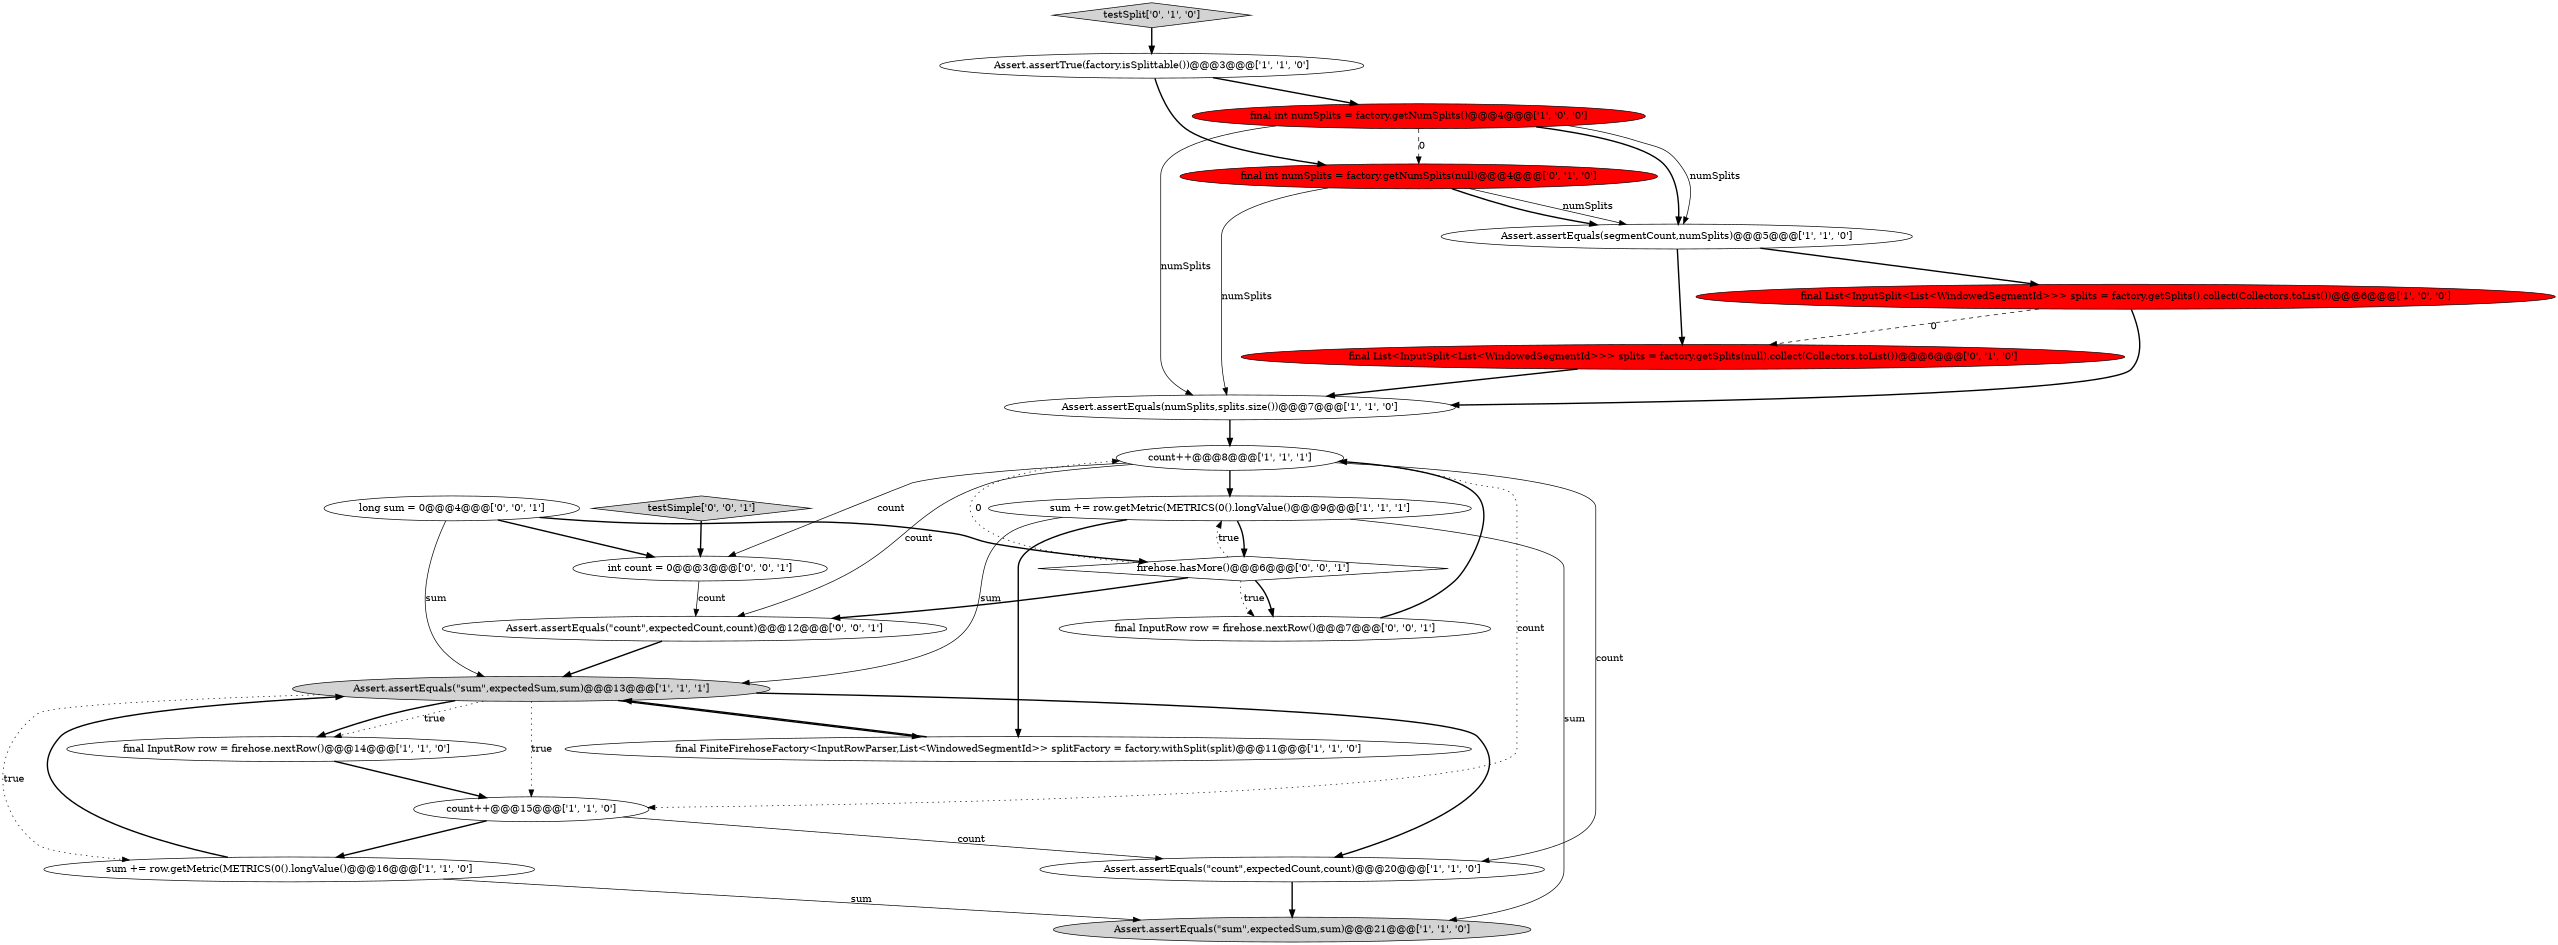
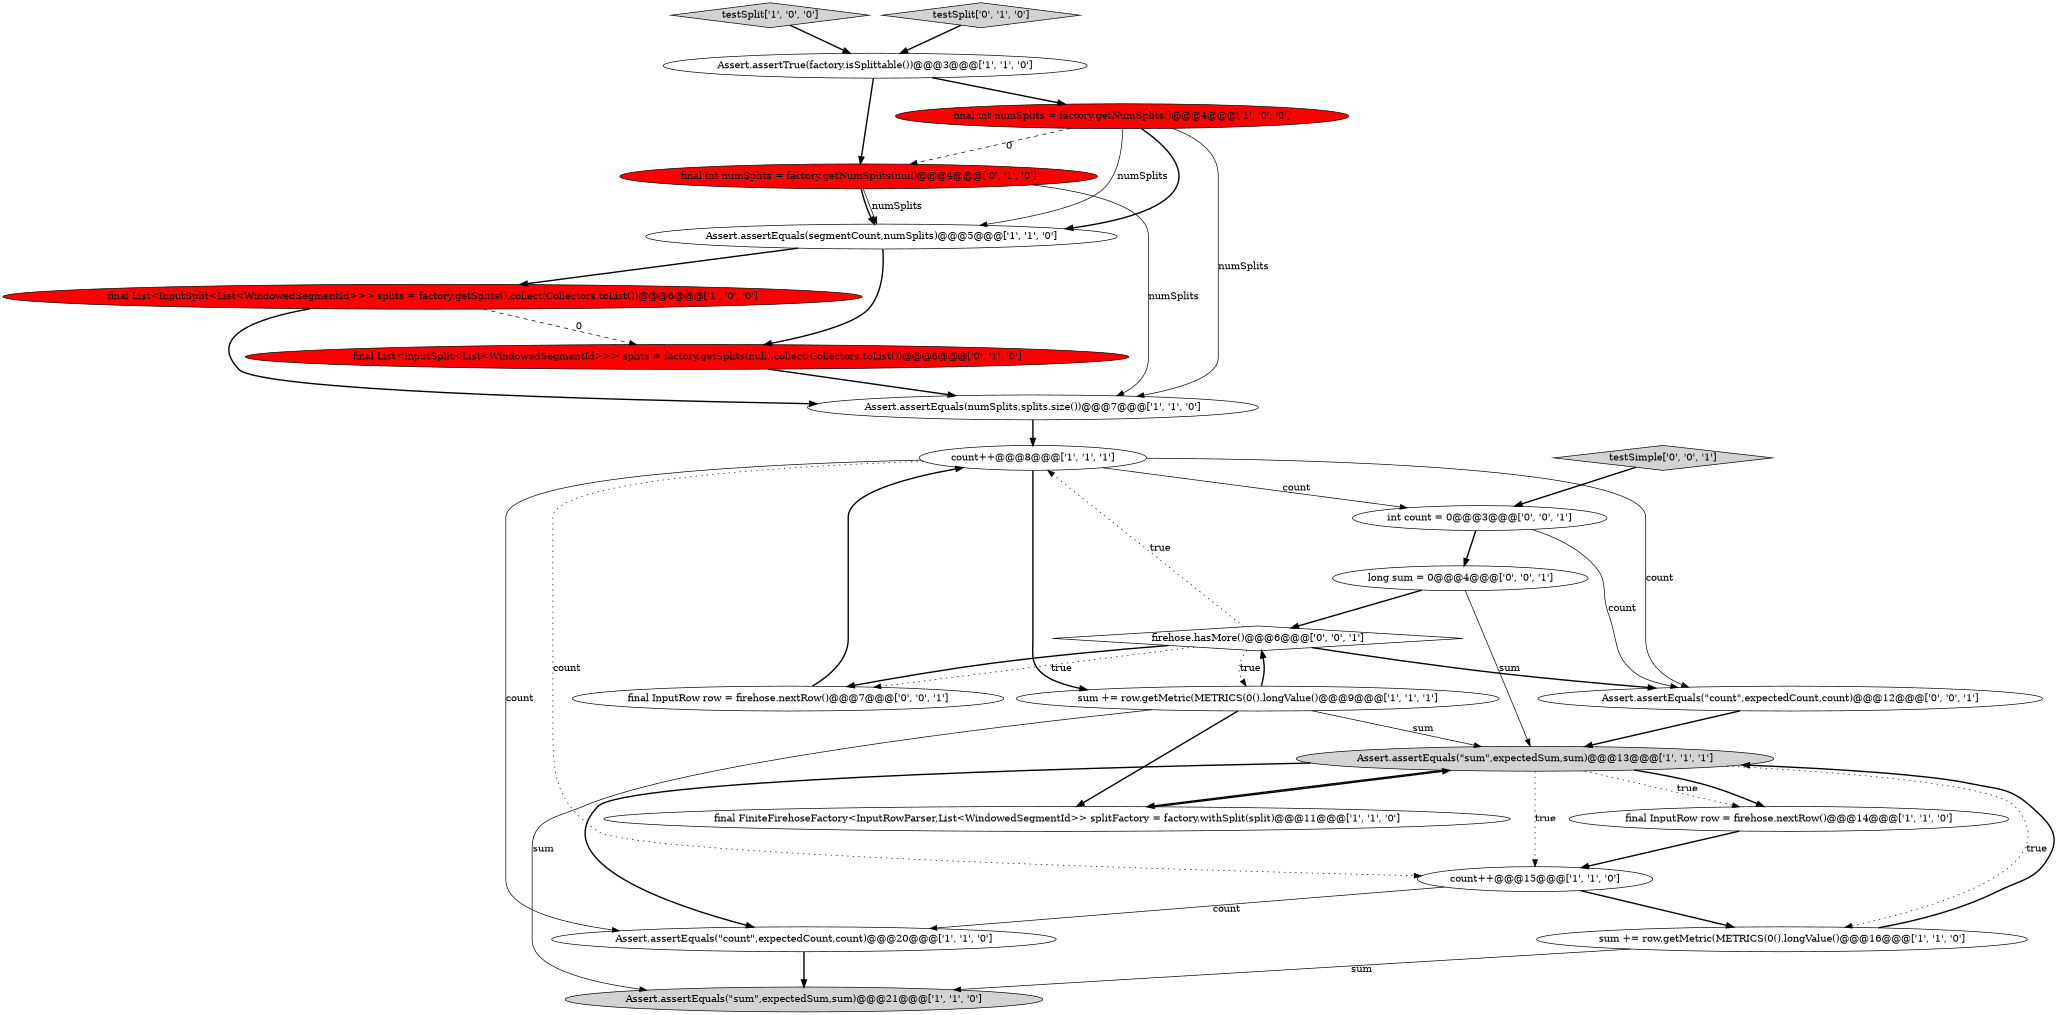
node "testSplit['1', '0', '0']": added
edge "firehose.hasMore()@@@6@@@['0', '0', '1']" -> "count++@@@8@@@['1', '1', '1']": label "0" -> "true"
edge "long sum = 0@@@4@@@['0', '0', '1']" -> "int count = 0@@@3@@@['0', '0', '1']": reversed
